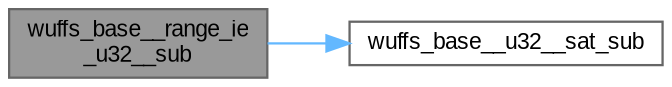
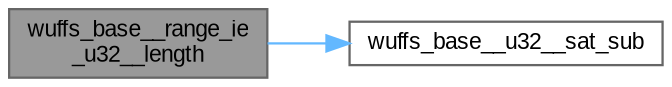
node "wuffs_base__range_ie _u32__sub": label "wuffs_base__range_ie _u32__sub" -> "wuffs_base__range_ie _u32__length"
